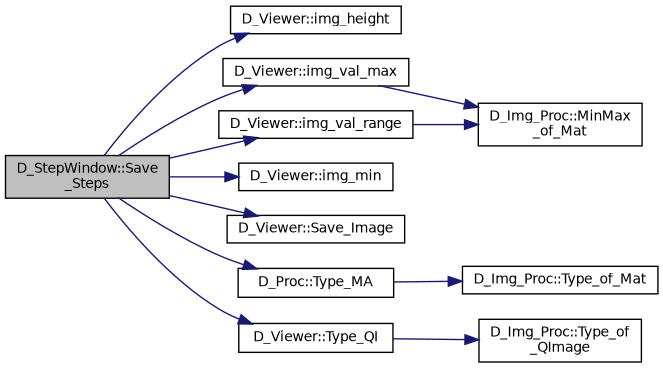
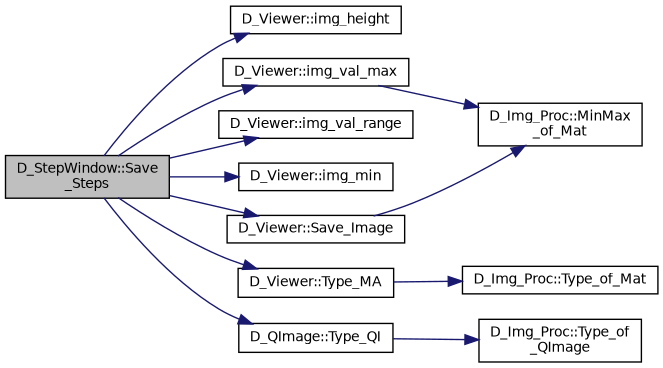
edge "D_Viewer::img_val_range" -> "D_Img_Proc::MinMax _of_Mat": now "D_Viewer::Save_Image" -> "D_Img_Proc::MinMax _of_Mat"
node "D_Proc::Type_MA": label "D_Proc::Type_MA" -> "D_Viewer::Type_MA"
node "D_Viewer::Type_QI": label "D_Viewer::Type_QI" -> "D_QImage::Type_QI"
